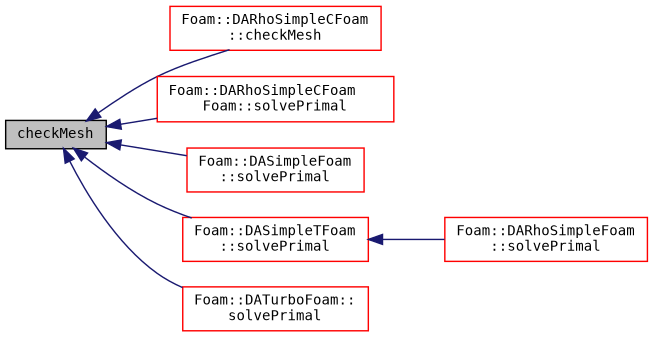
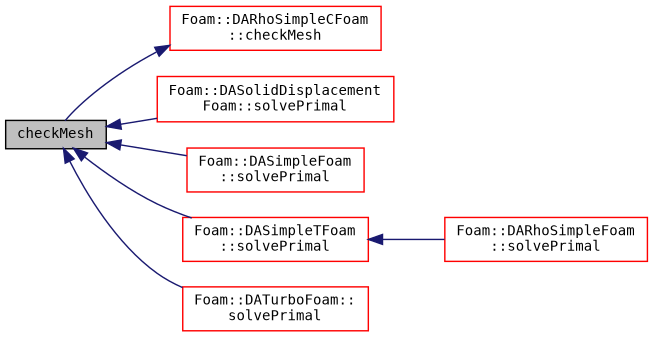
edge "Foam::DARhoSimpleCFoam ::checkMesh" -> "checkMesh": reversed
node "Foam::DARhoSimpleCFoam Foam::solvePrimal": label "Foam::DARhoSimpleCFoam Foam::solvePrimal" -> "Foam::DASolidDisplacement Foam::solvePrimal"
